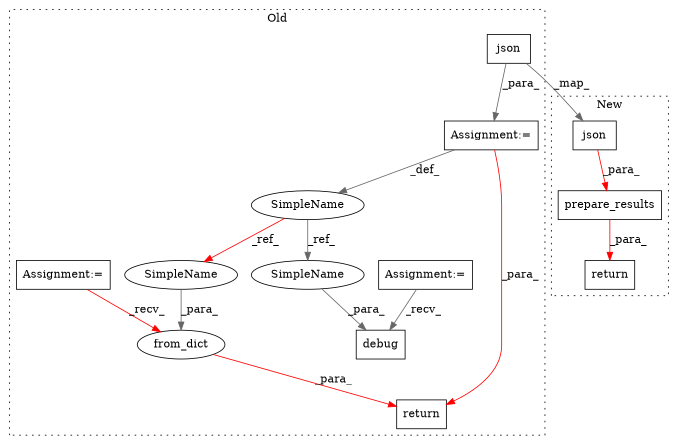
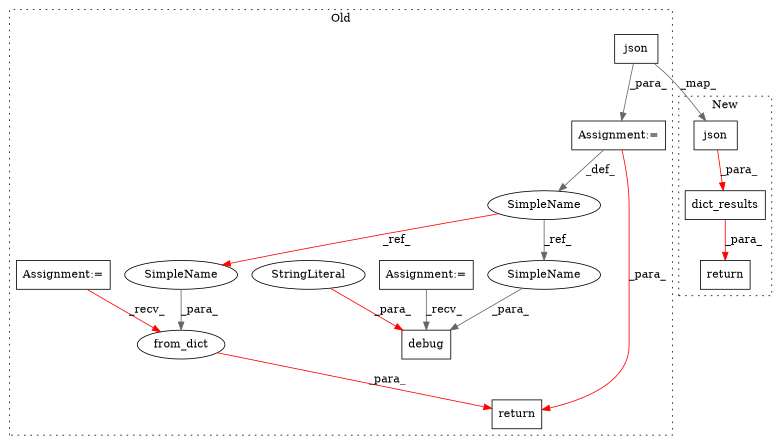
node "prepare_results": label "prepare_results" -> "dict_results"
node "StringLiteral": added
